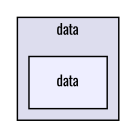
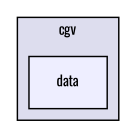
cluster "data": label "data" -> "cgv"
